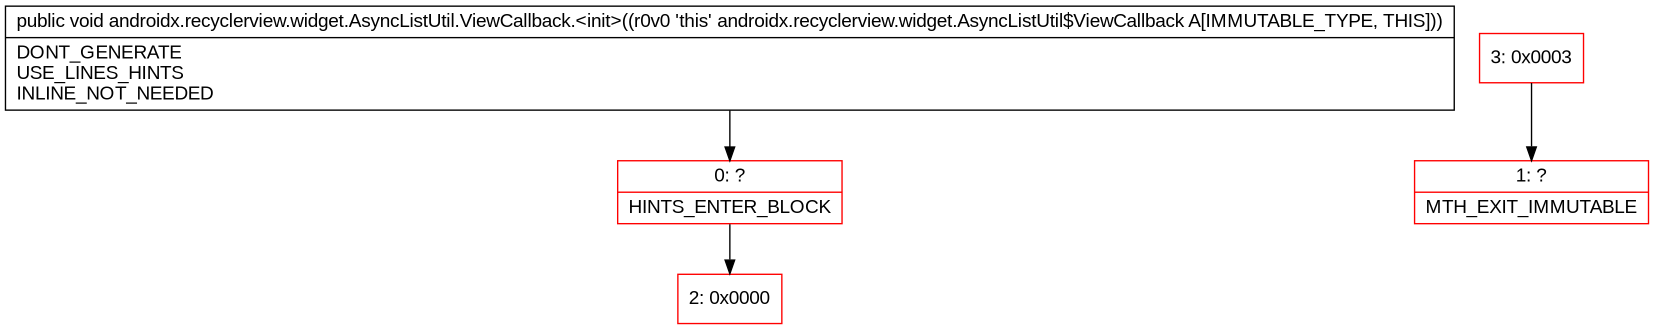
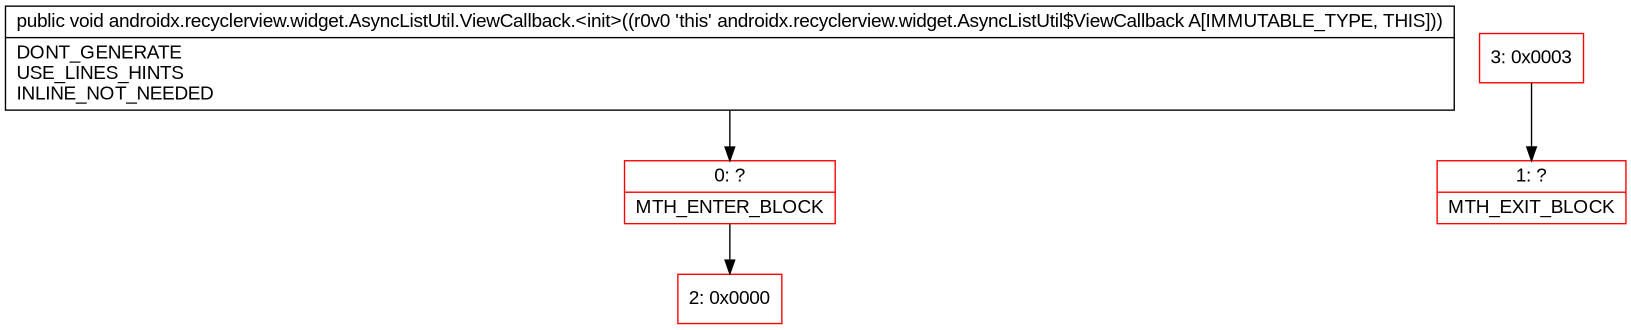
node "0: ?": text "HINTS_ENTER_BLOCK" -> "MTH_ENTER_BLOCK"
node "1: ?": text "MTH_EXIT_IMMUTABLE" -> "MTH_EXIT_BLOCK"
